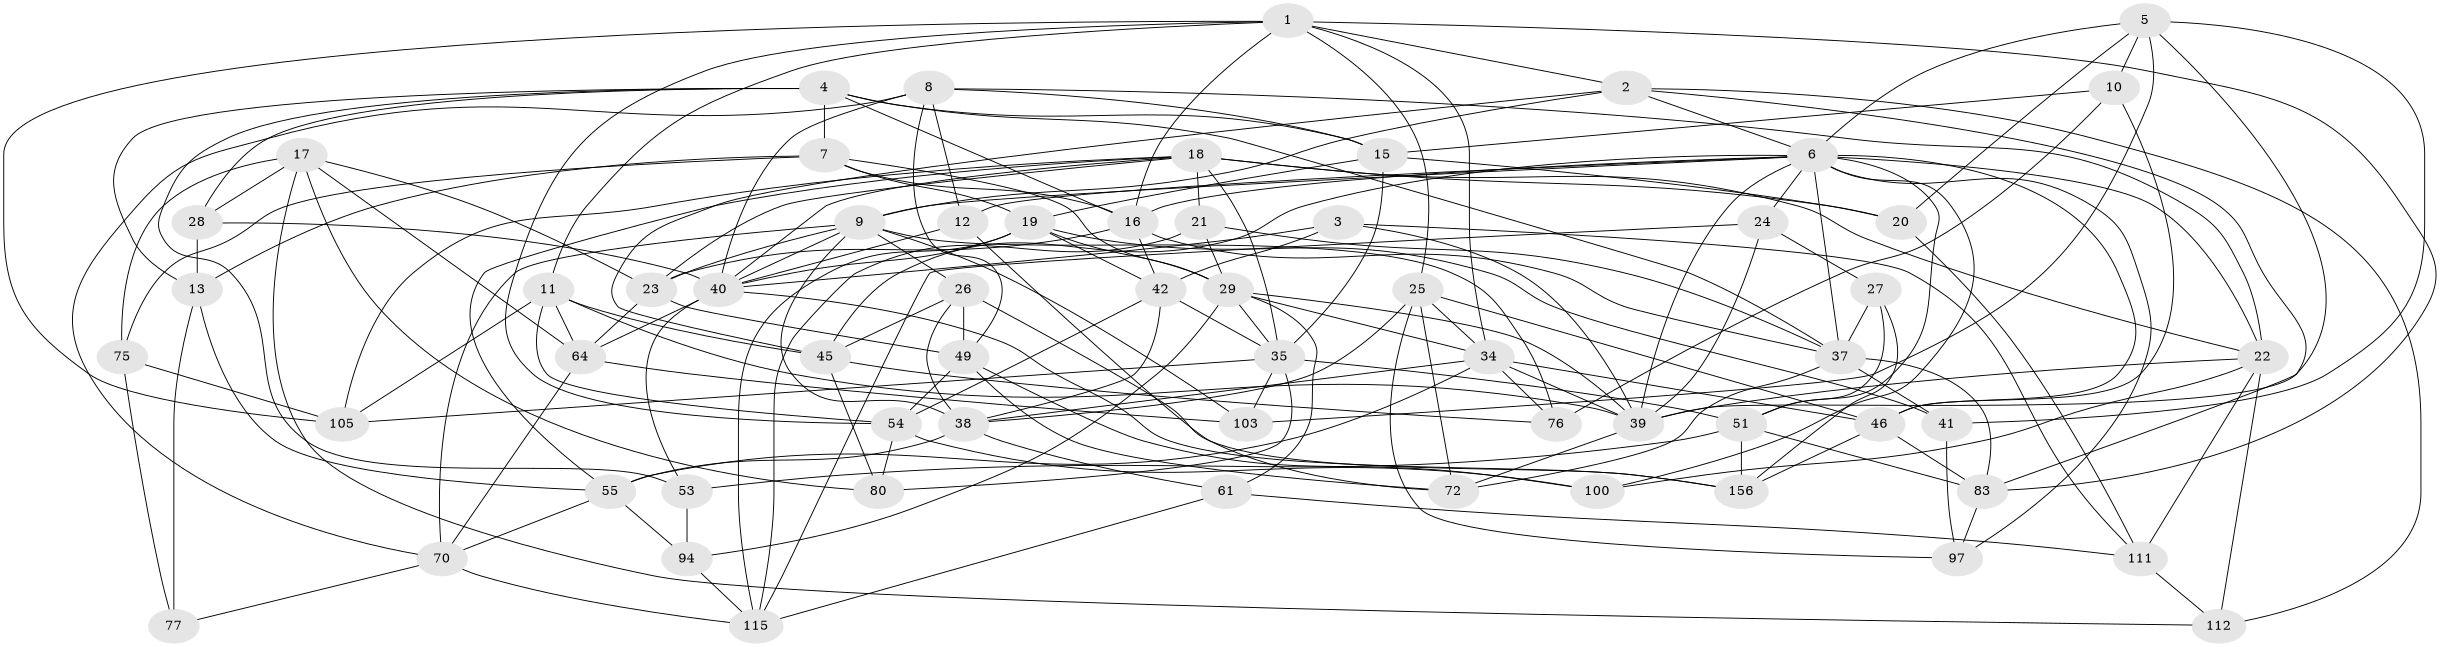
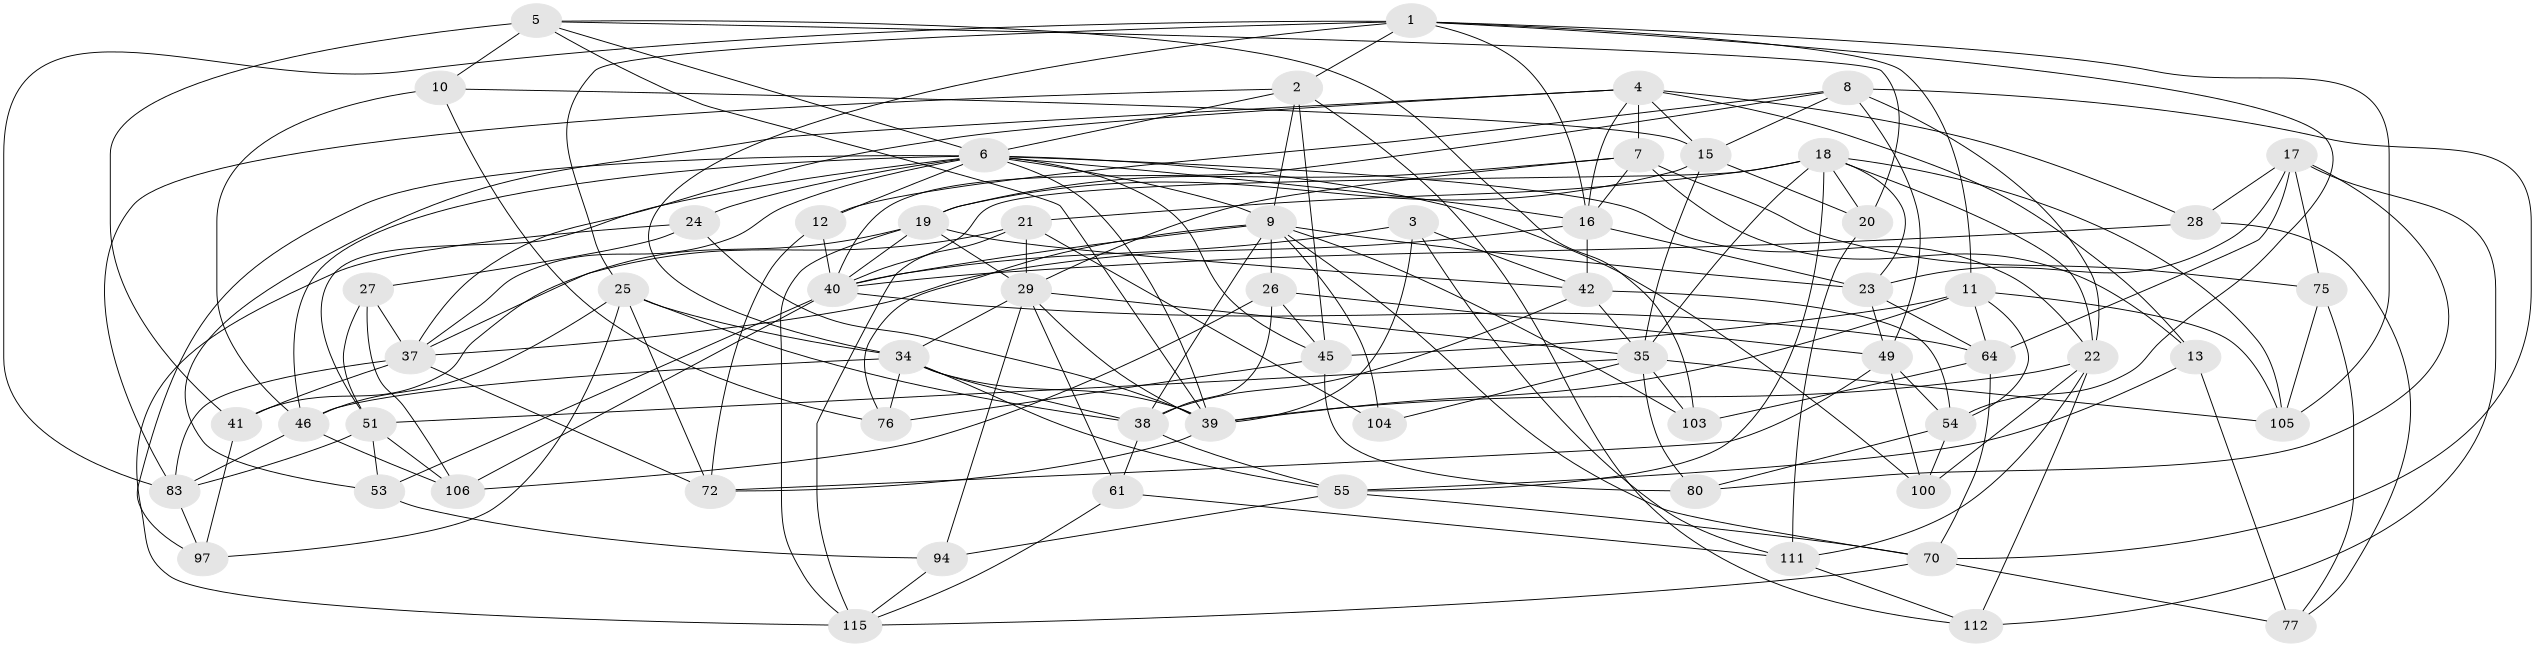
edge "28" -- "13": now "28" -- "77"
node "104": added
node "156": label "156" -> "106"
